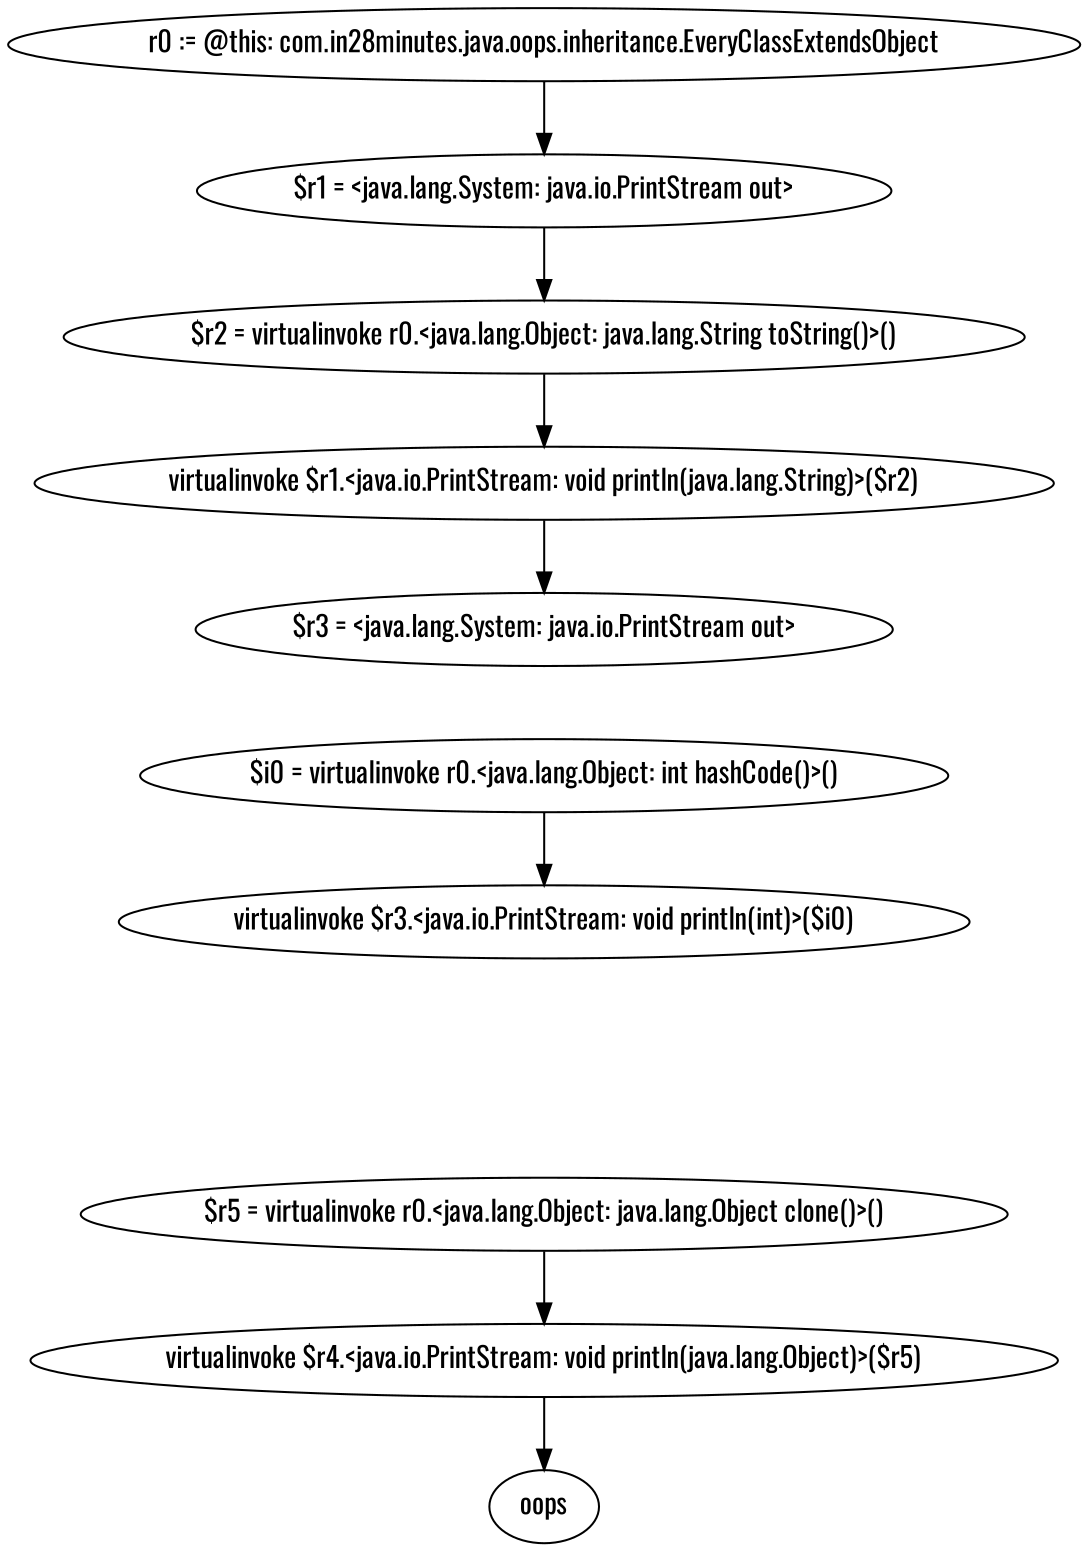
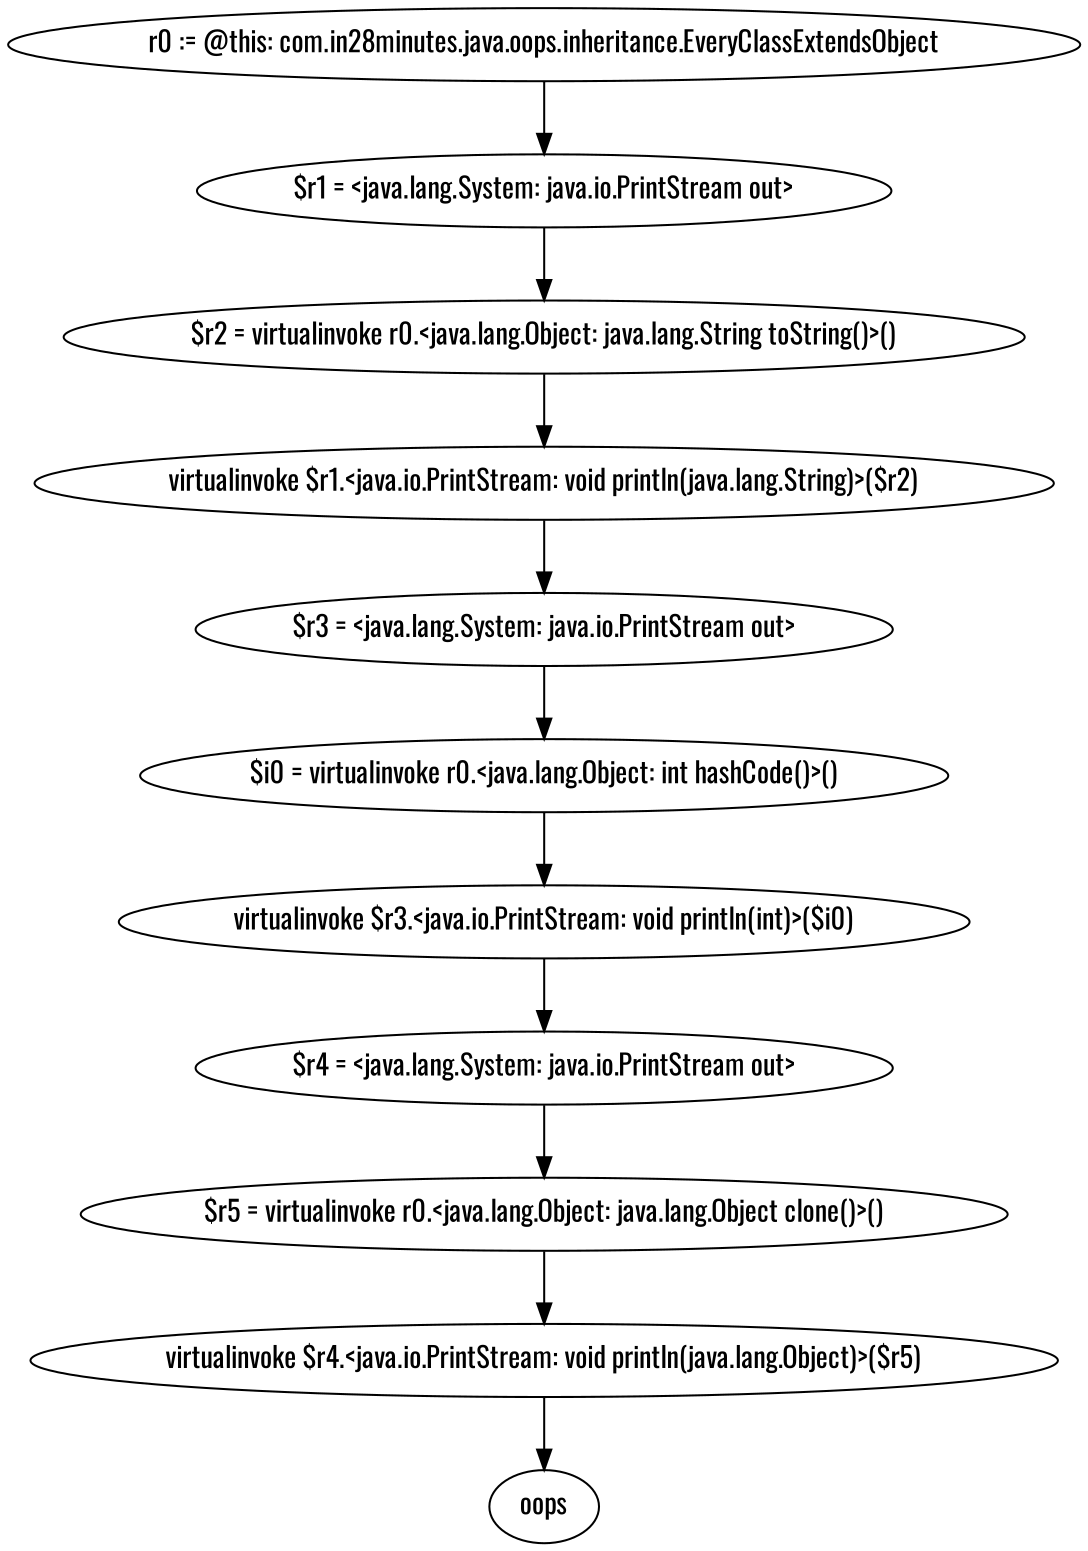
edge "$r3 = <java.lang.System: java.io.PrintStream out>" -> "$i0 = virtualinvoke r0.<java.lang.Object: int hashCode()>()": added
node "$r4 = <java.lang.System: java.io.PrintStream out>": added
